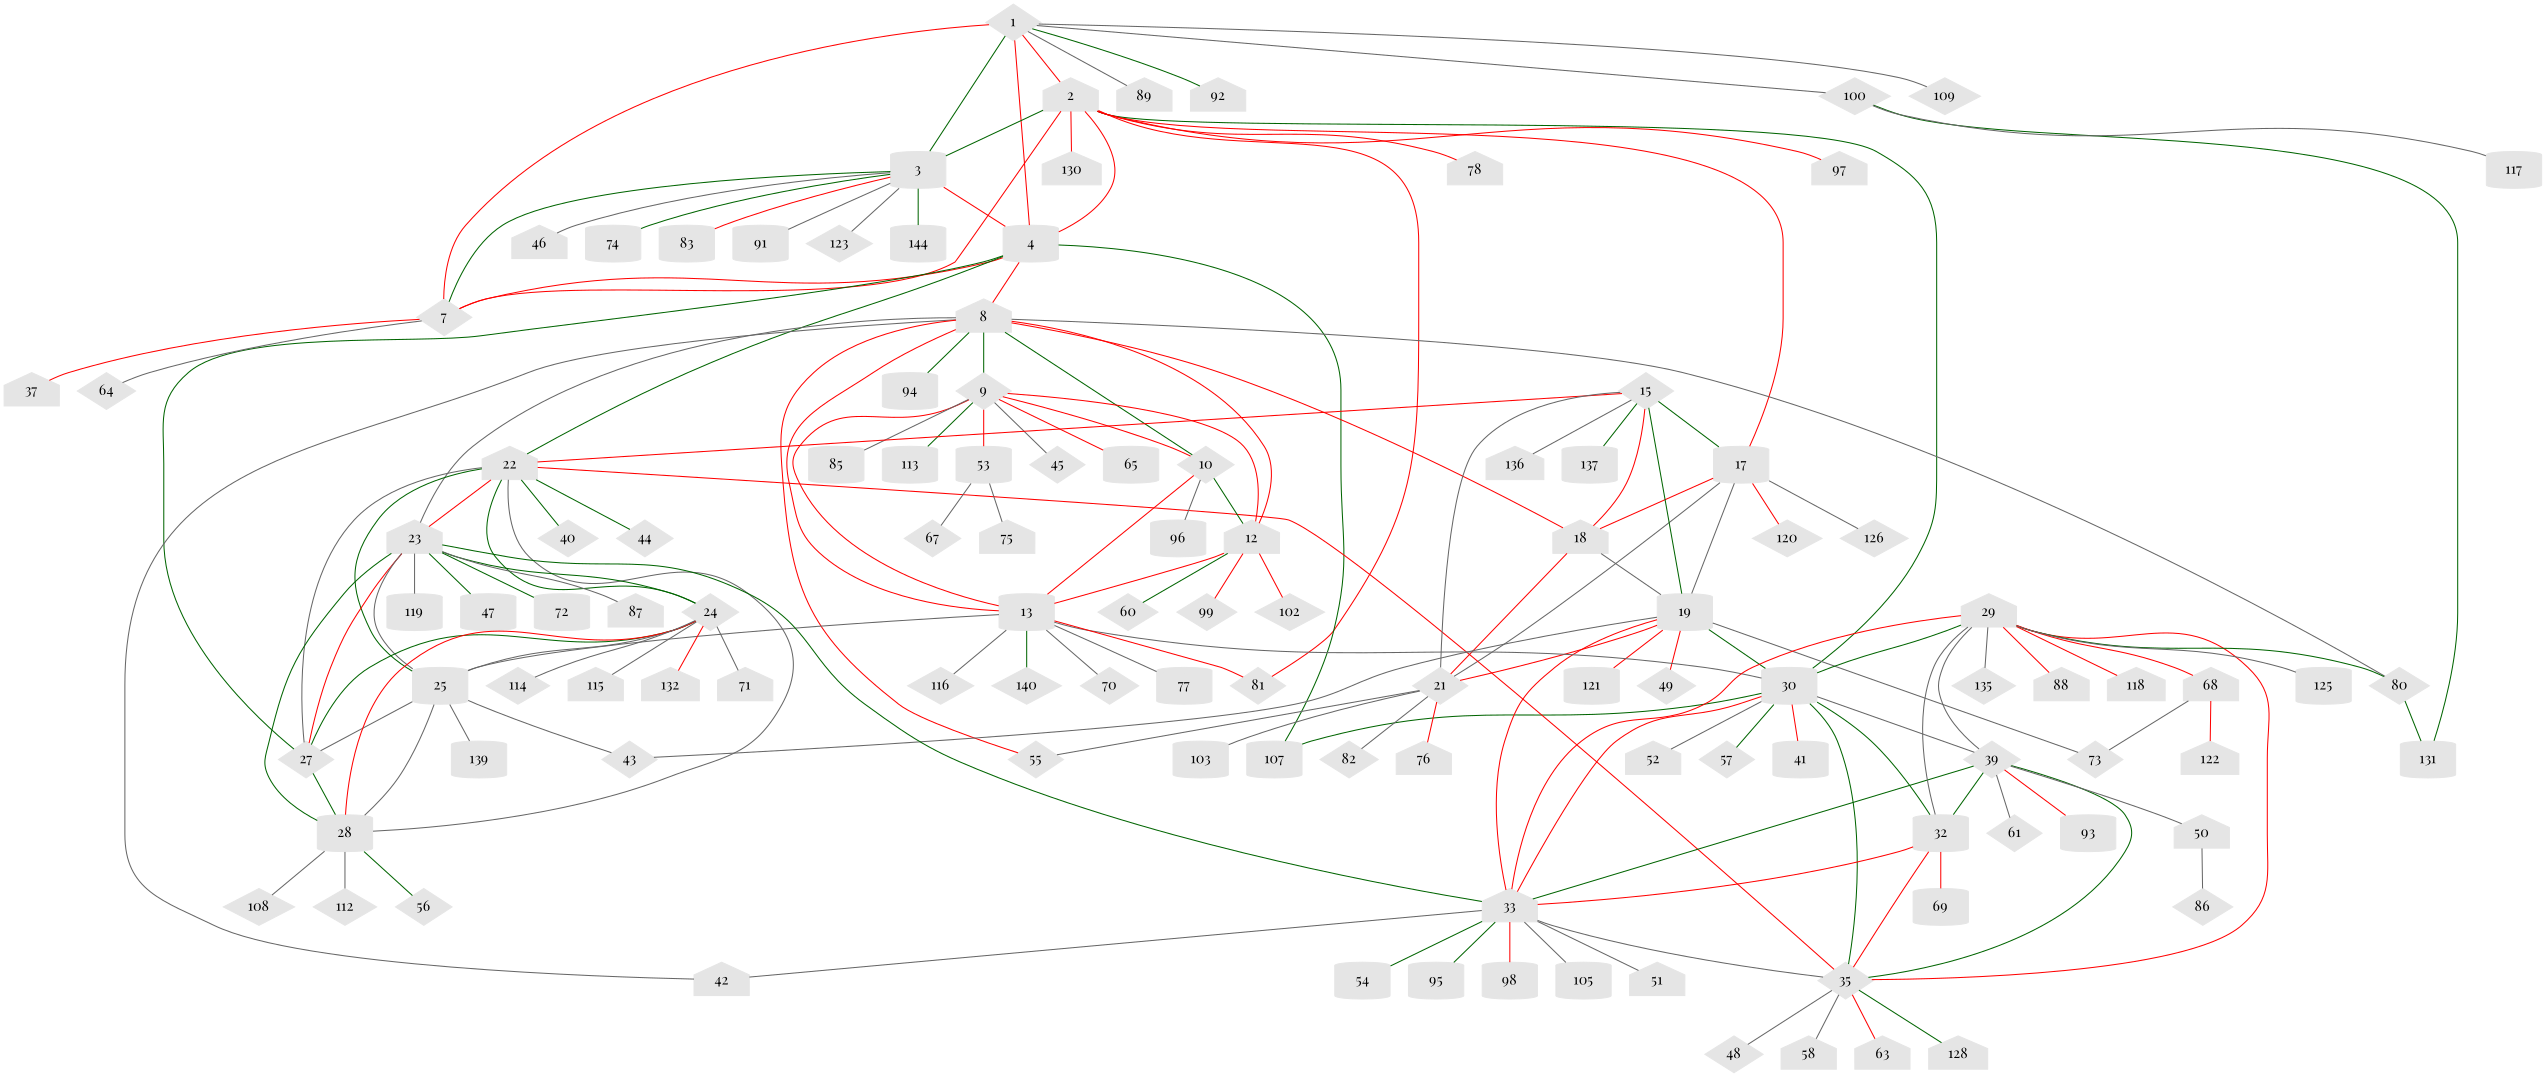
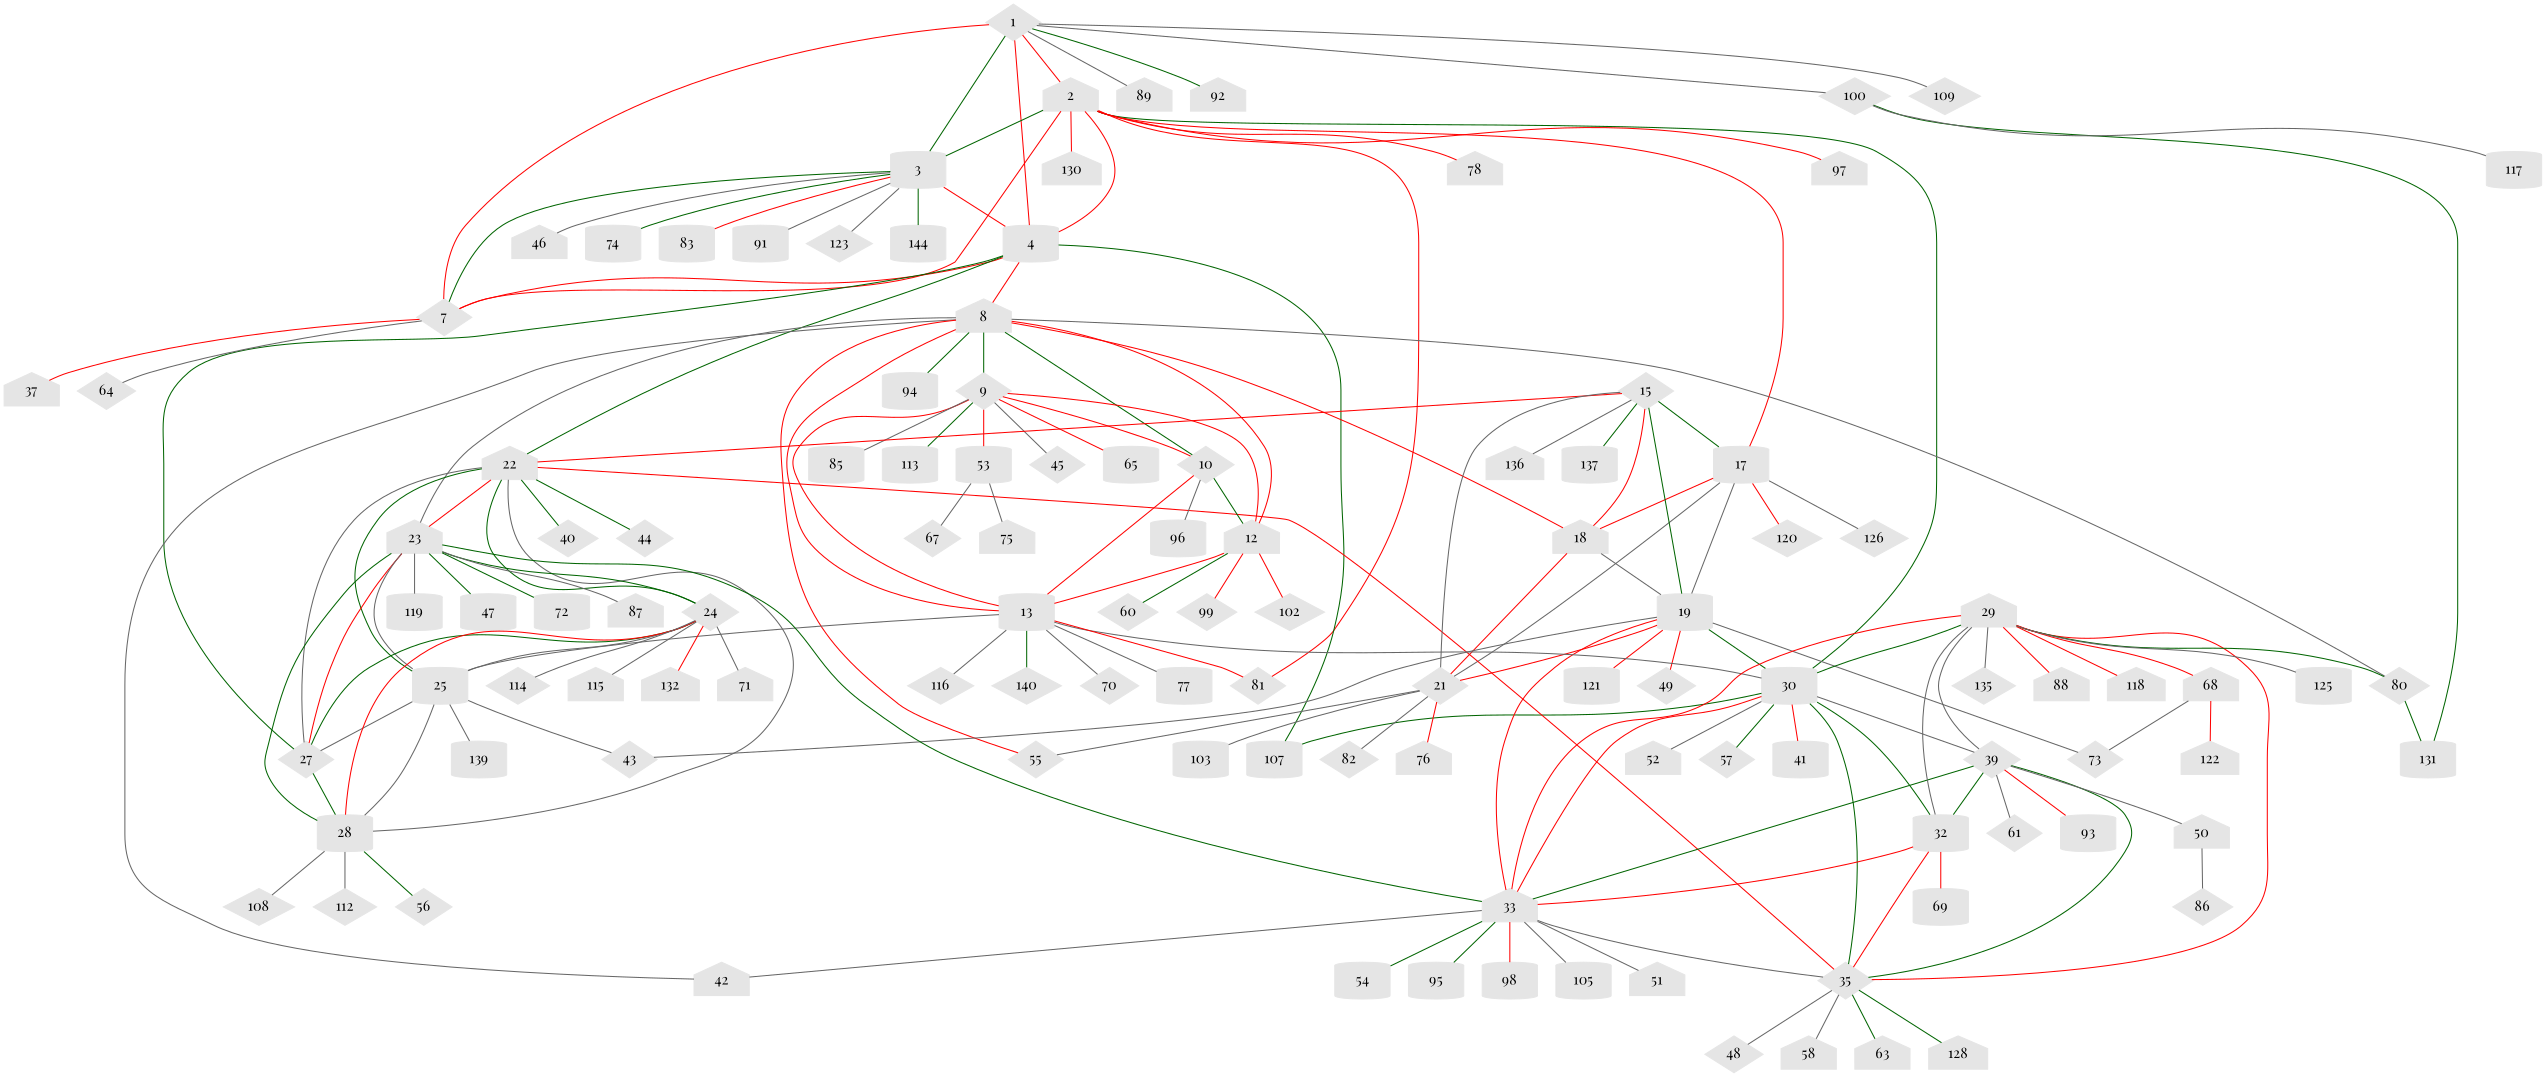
edge "35" -- "63": color red -> darkgreen
